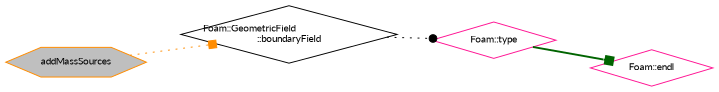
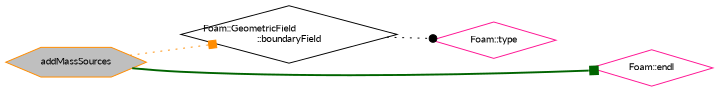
edge "Foam::type" -> "Foam::endl": now "addMassSources" -> "Foam::endl"
